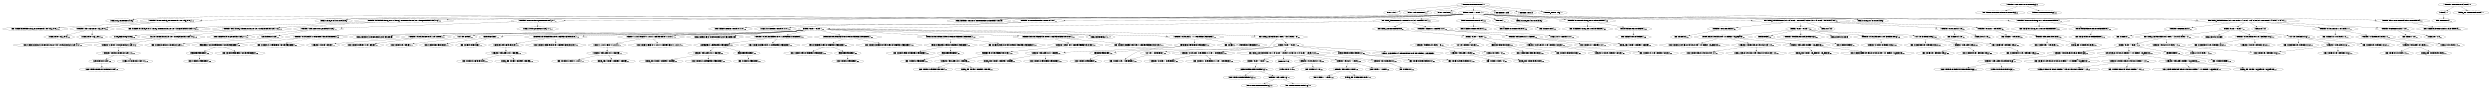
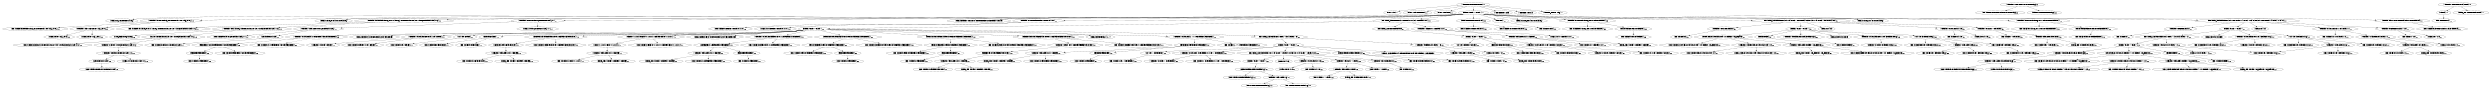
edge "(CONTROL_STRUCTURE,if (s.length > 0),if (s.length > 0))" -> "(IDENTIFIER,ns,new NoneSelector())": now "(CONTROL_STRUCTURE,if (s.length > 0),if (s.length > 0))" -> "(<operator>.greaterThan,s.length > 0)"
